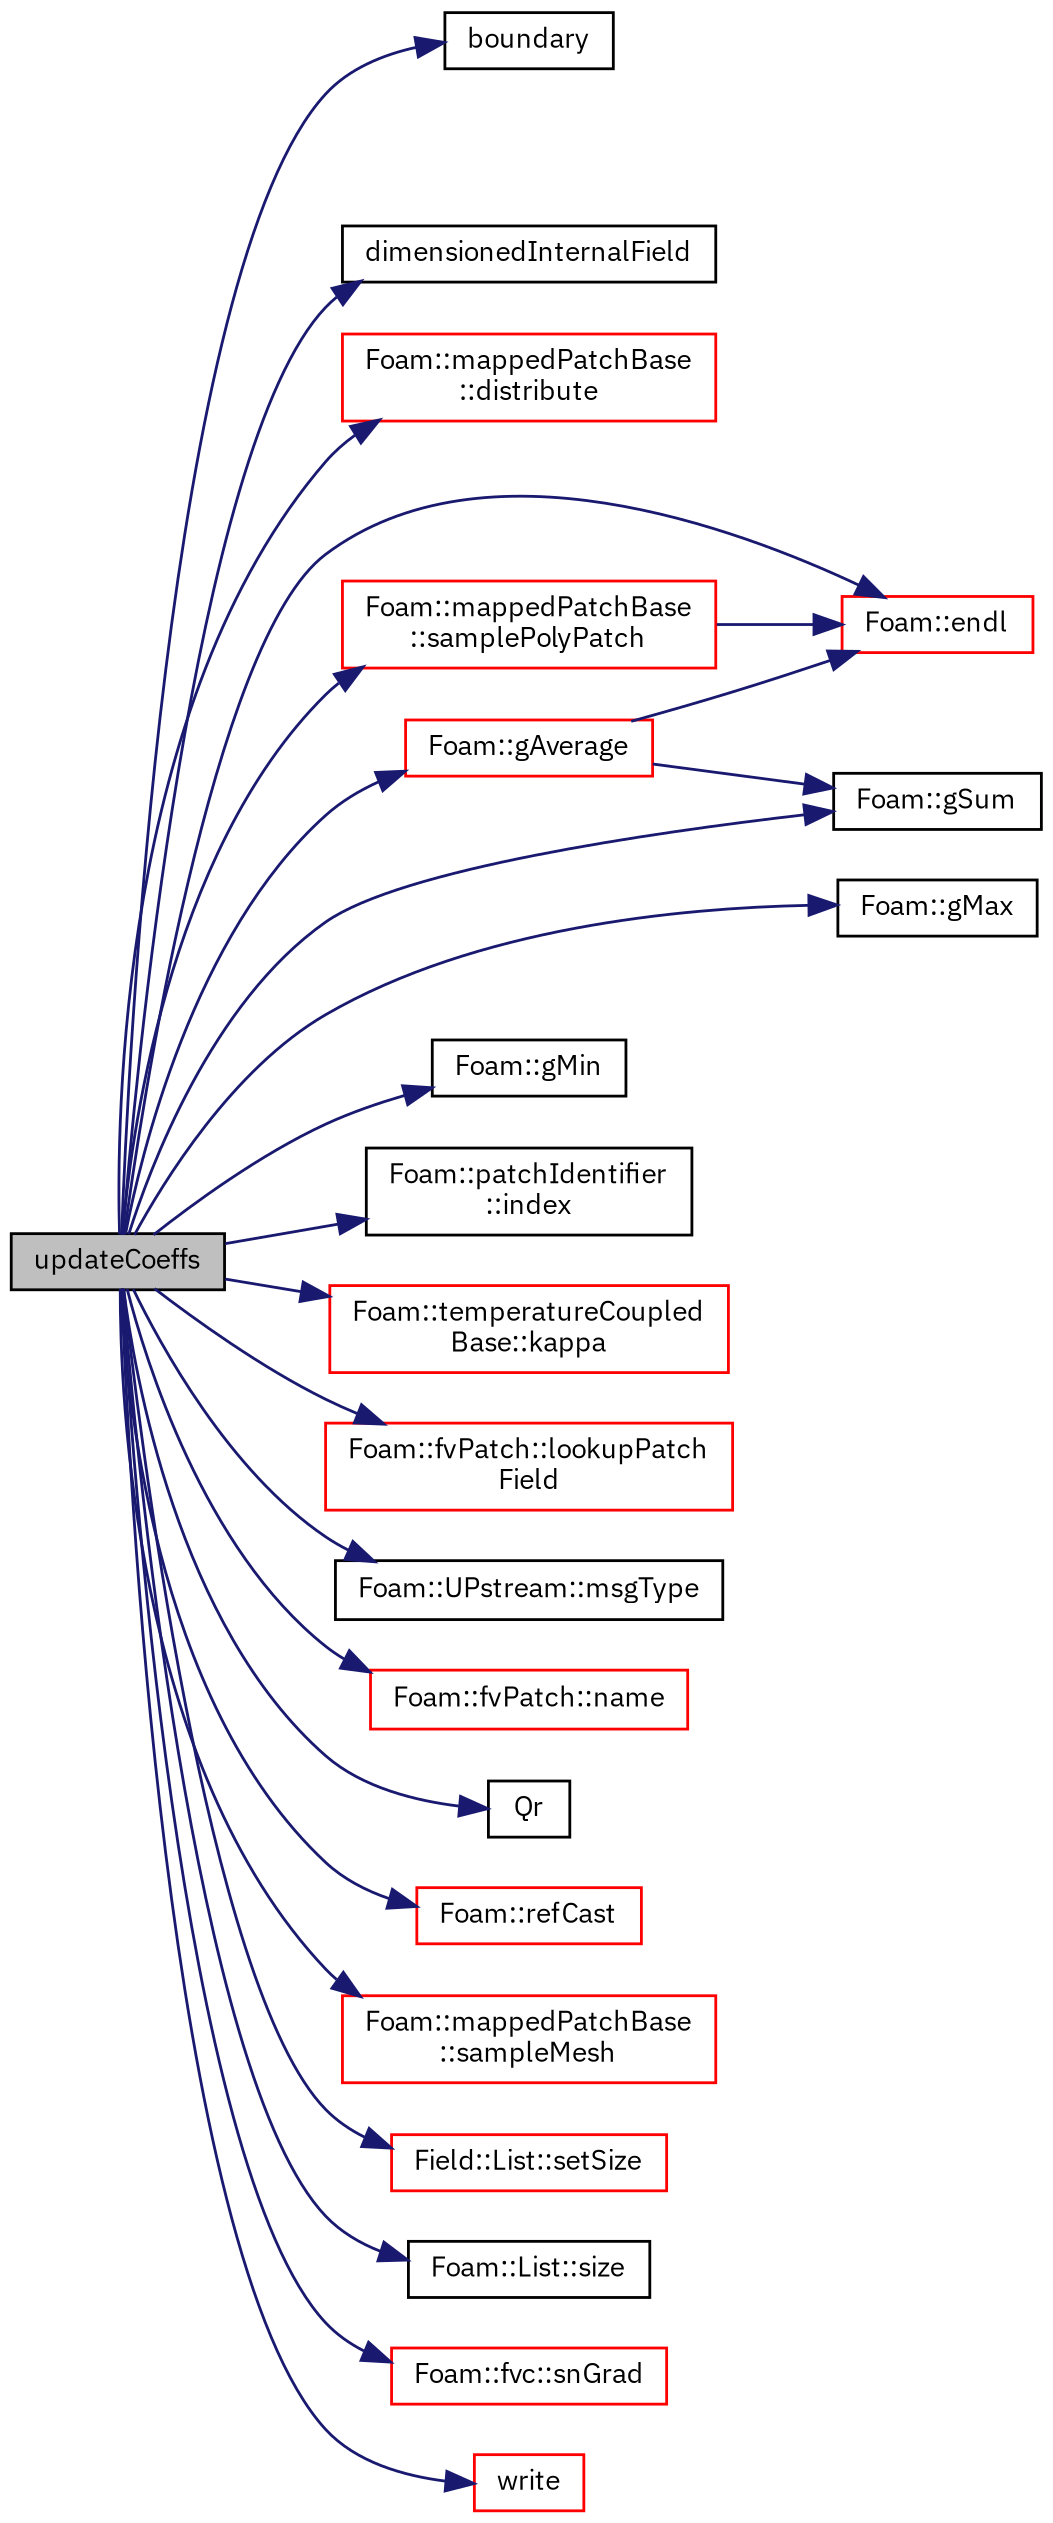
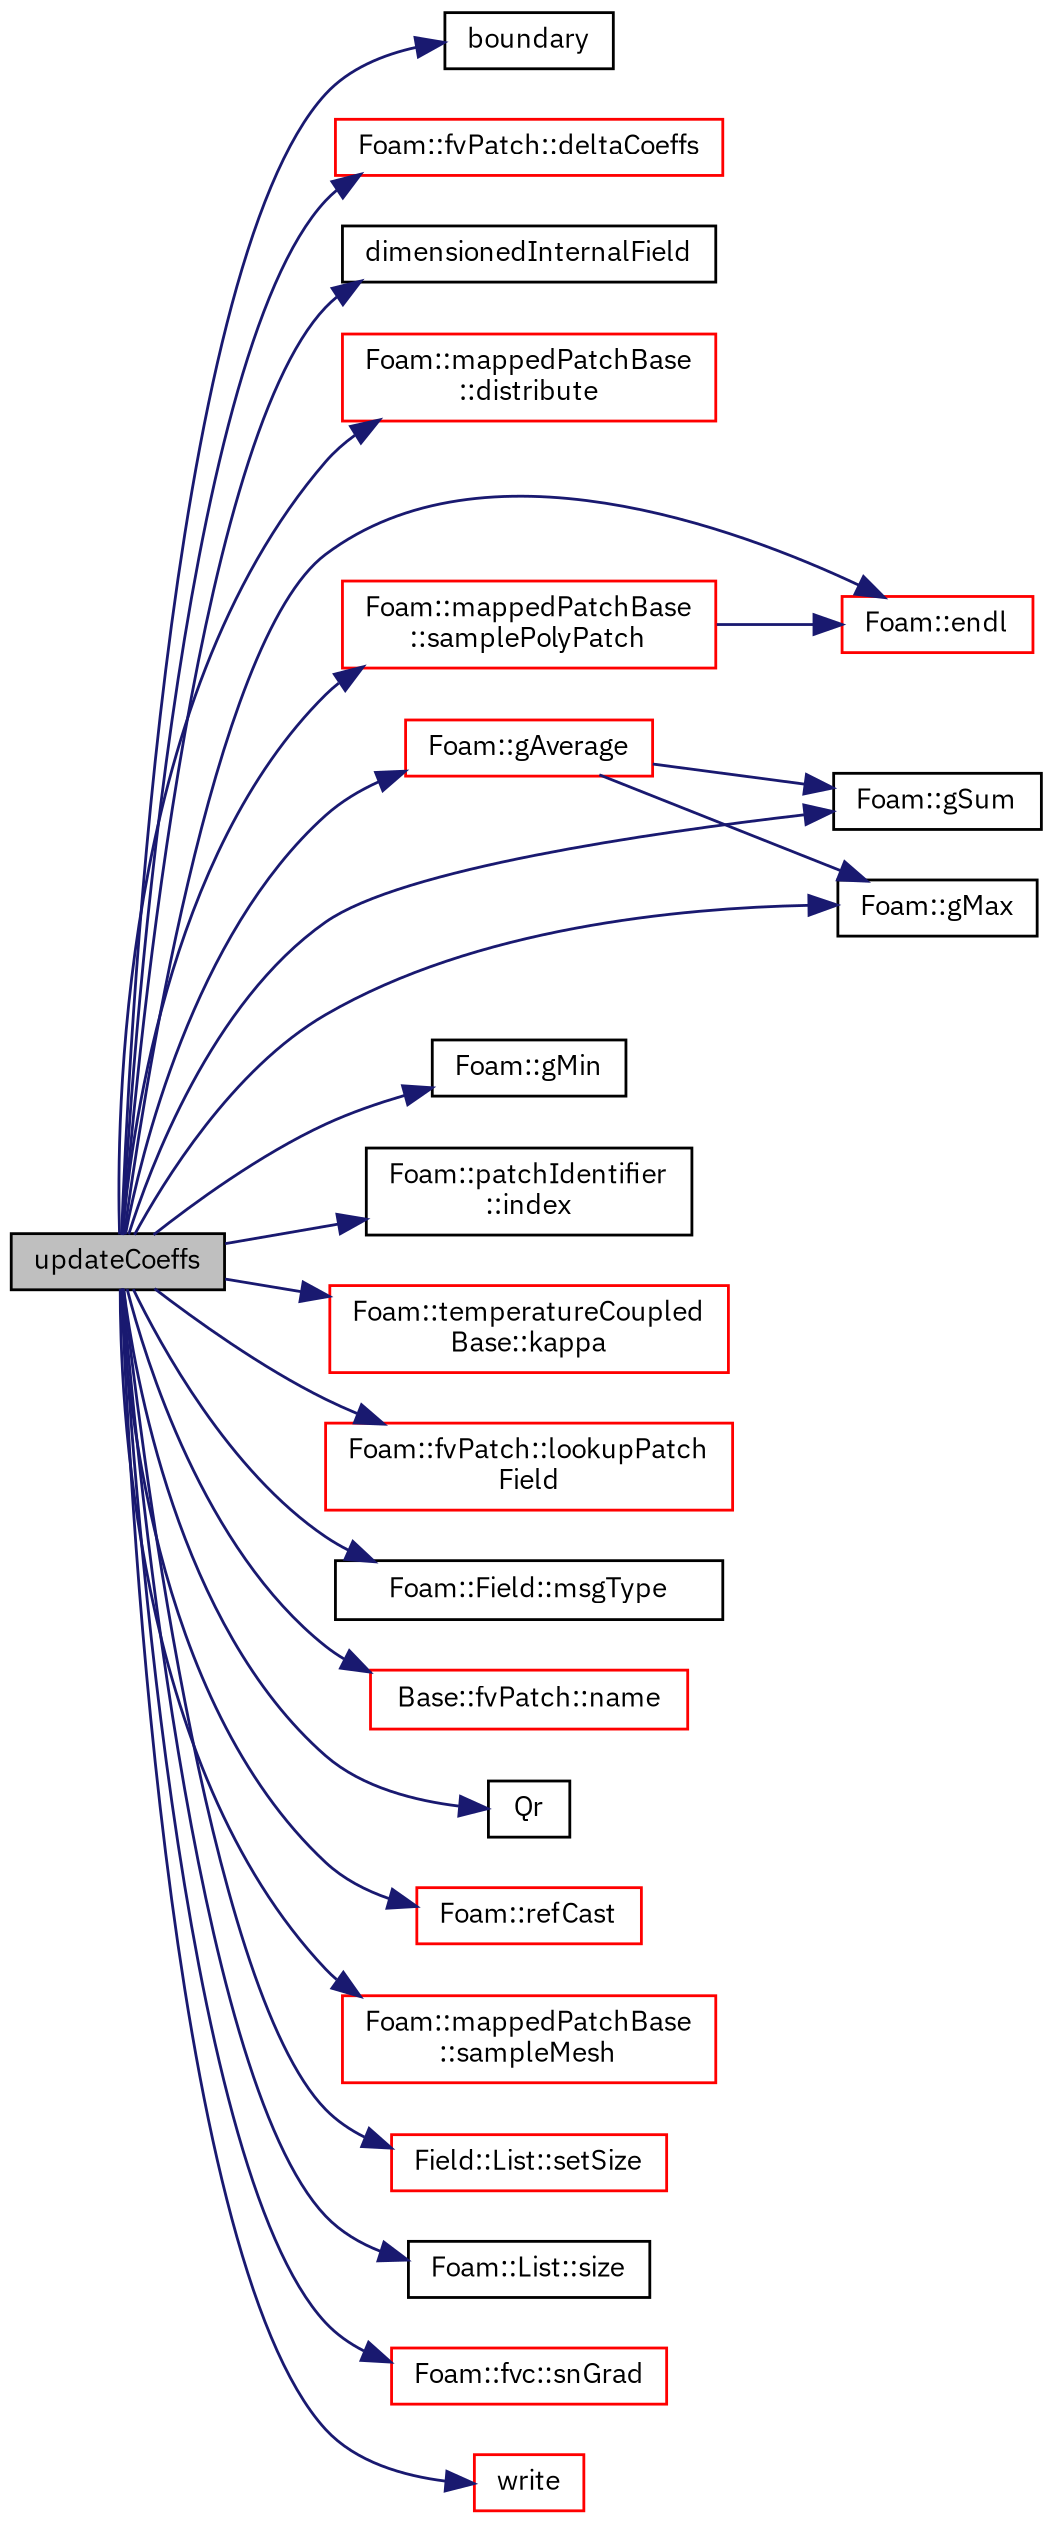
node "Foam::fvPatch::deltaCoeffs": added
edge "Foam::gAverage" -> "Foam::endl": now "Foam::gAverage" -> "Foam::gMax"
node "Foam::UPstream::msgType": label "Foam::UPstream::msgType" -> "Foam::Field::msgType"
node "Foam::fvPatch::name": label "Foam::fvPatch::name" -> "Base::fvPatch::name"
